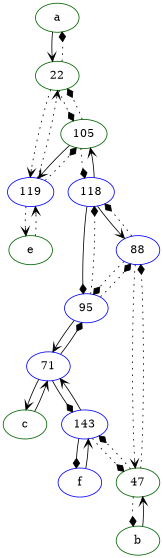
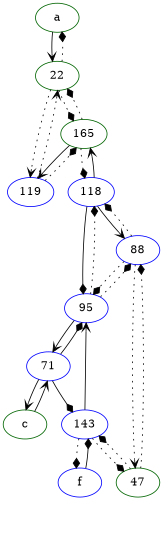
node "105": label "105" -> "165"
node "e": removed
edge "143" -> "71": now "143" -> "95"
edge "143" -> "f": style solid -> dotted
edge "f" -> "143": arrowhead vee -> diamond
node "b": removed
